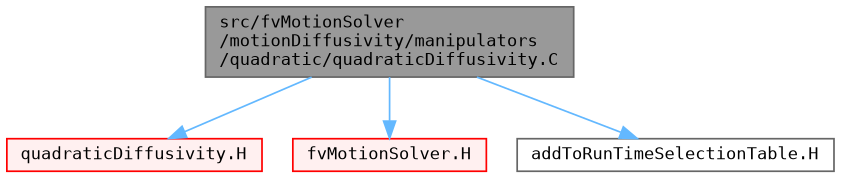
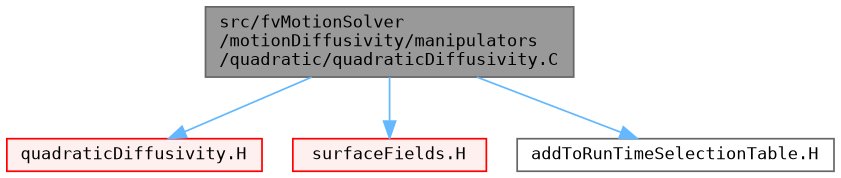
node "fvMotionSolver.H": label "fvMotionSolver.H" -> "surfaceFields.H"
